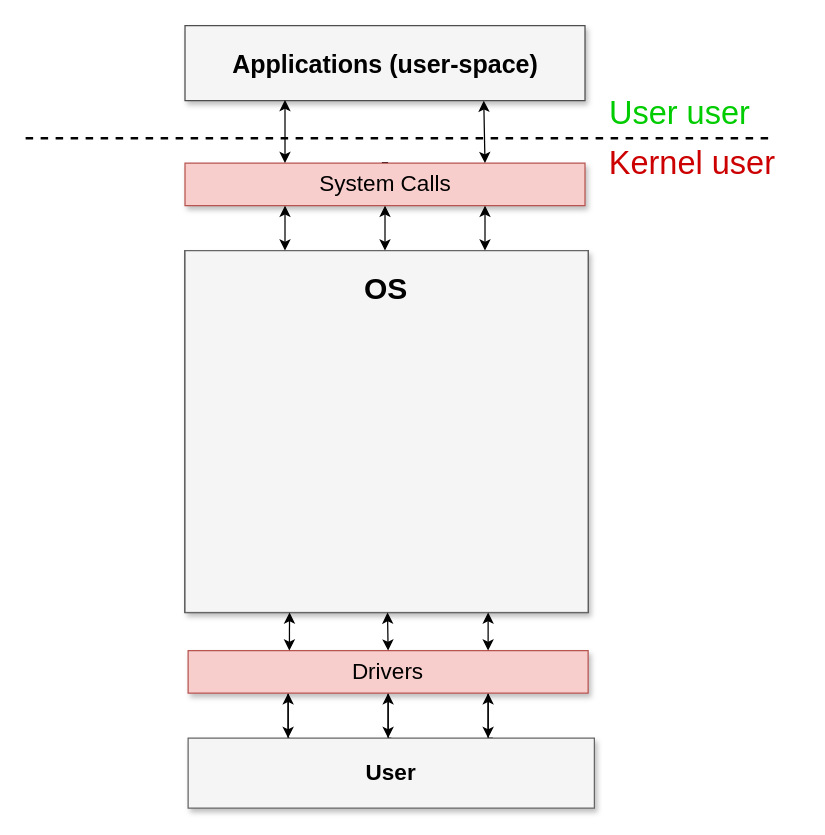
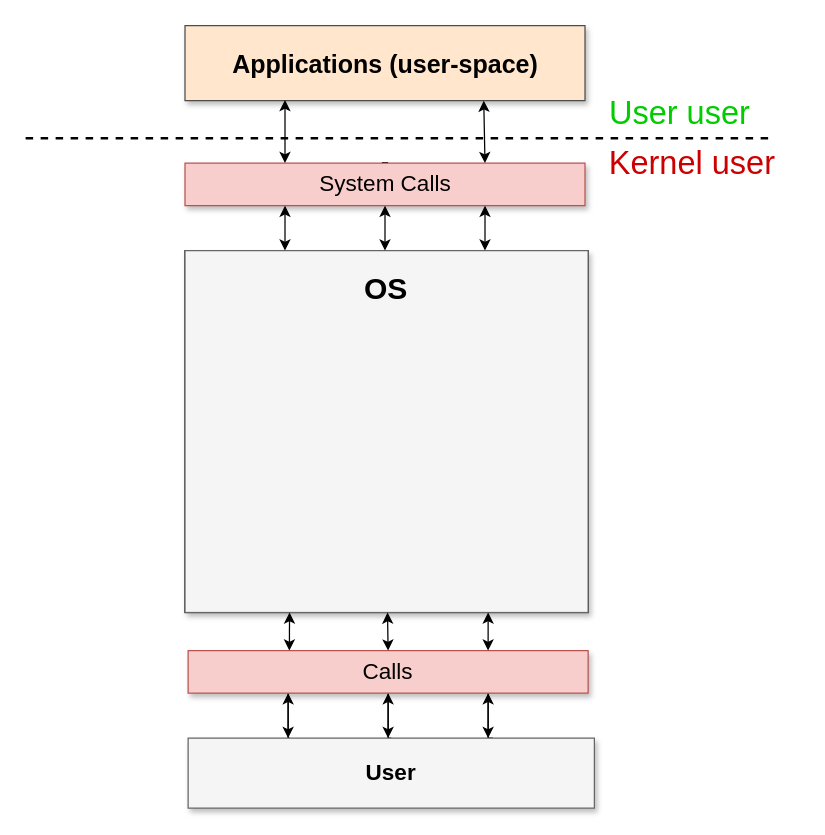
node "Applications (user-space)": fillcolor #f5f5f5 -> #ffe6cc
node "Drivers": label "Drivers" -> "Calls"
